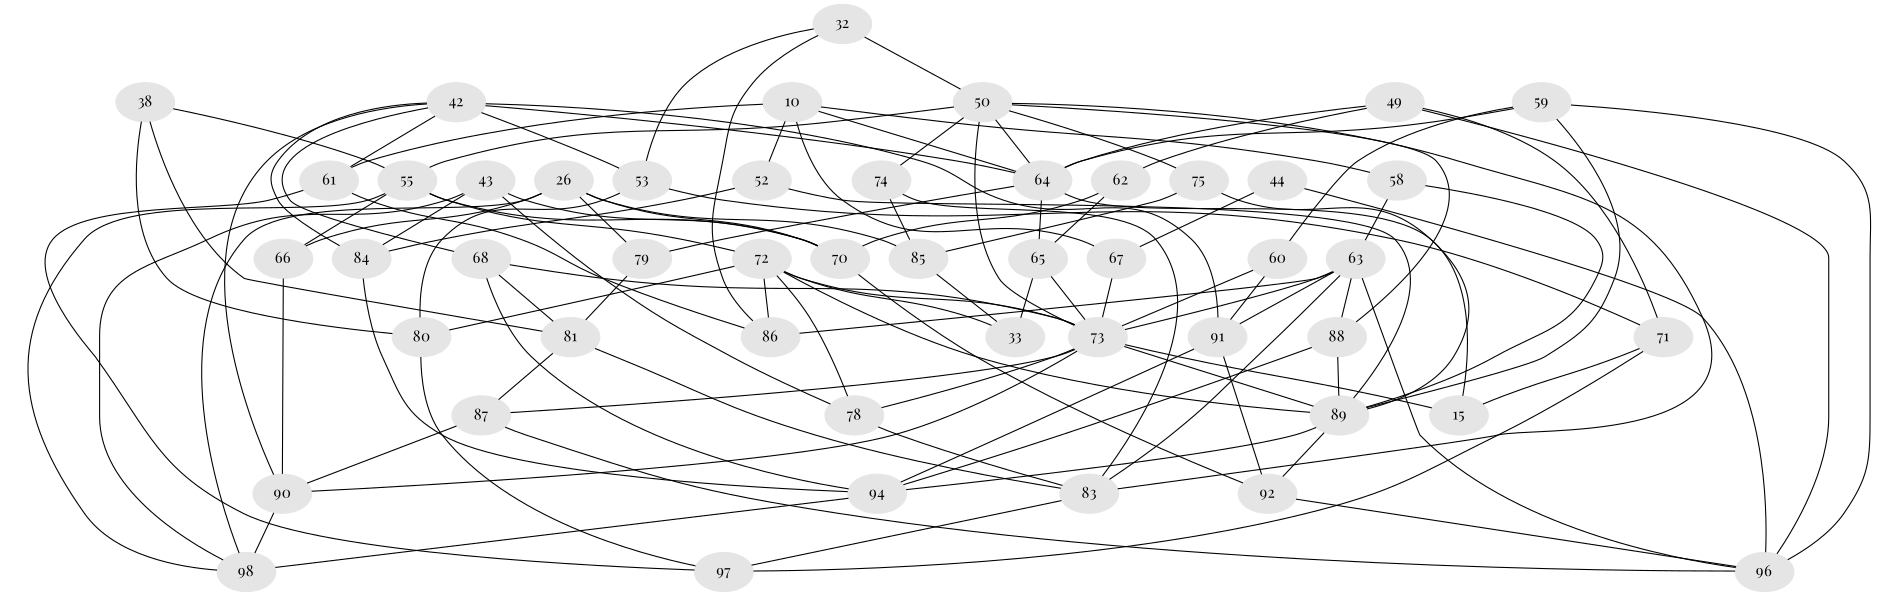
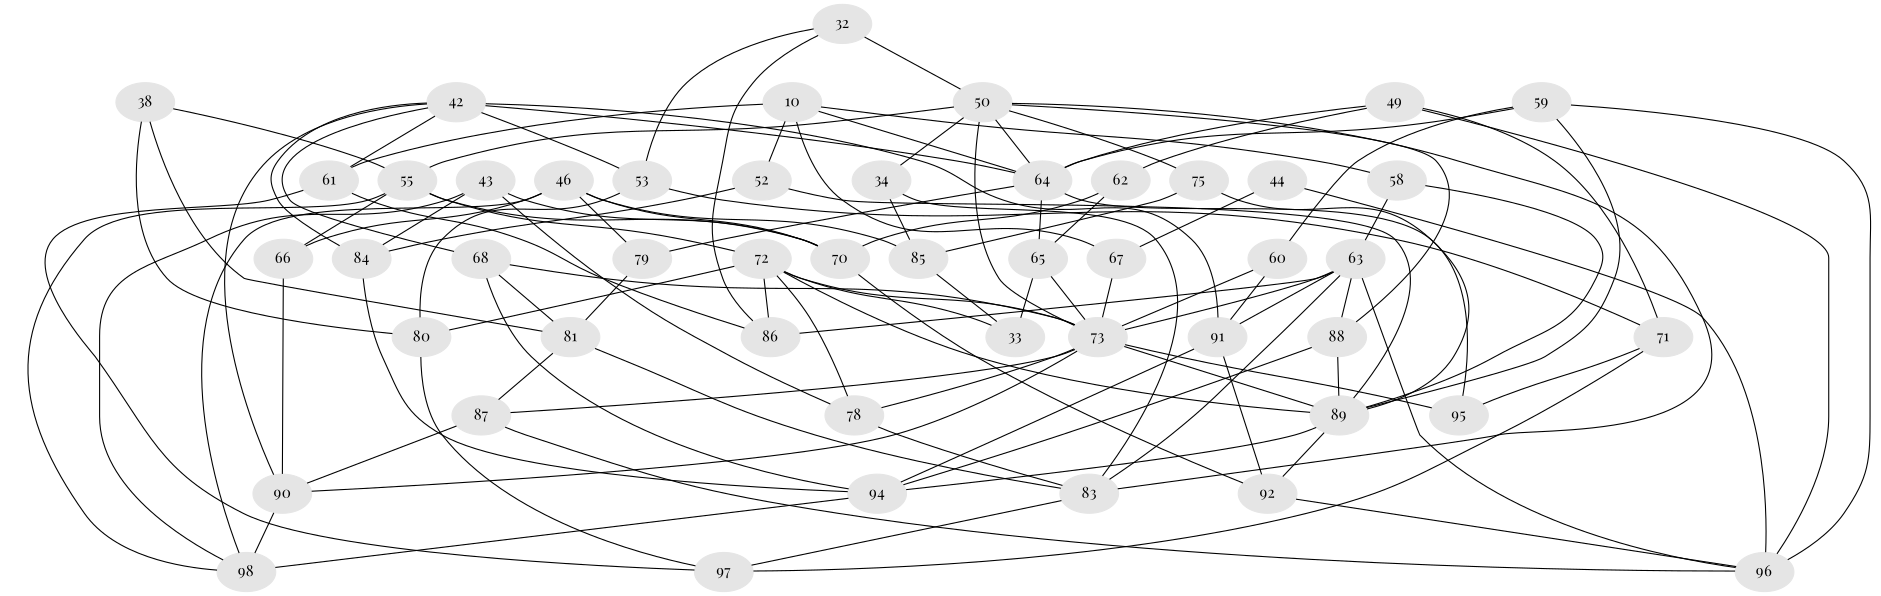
node "26": label "26" -> "46"
node "74": label "74" -> "34"
node "15": label "15" -> "95"
